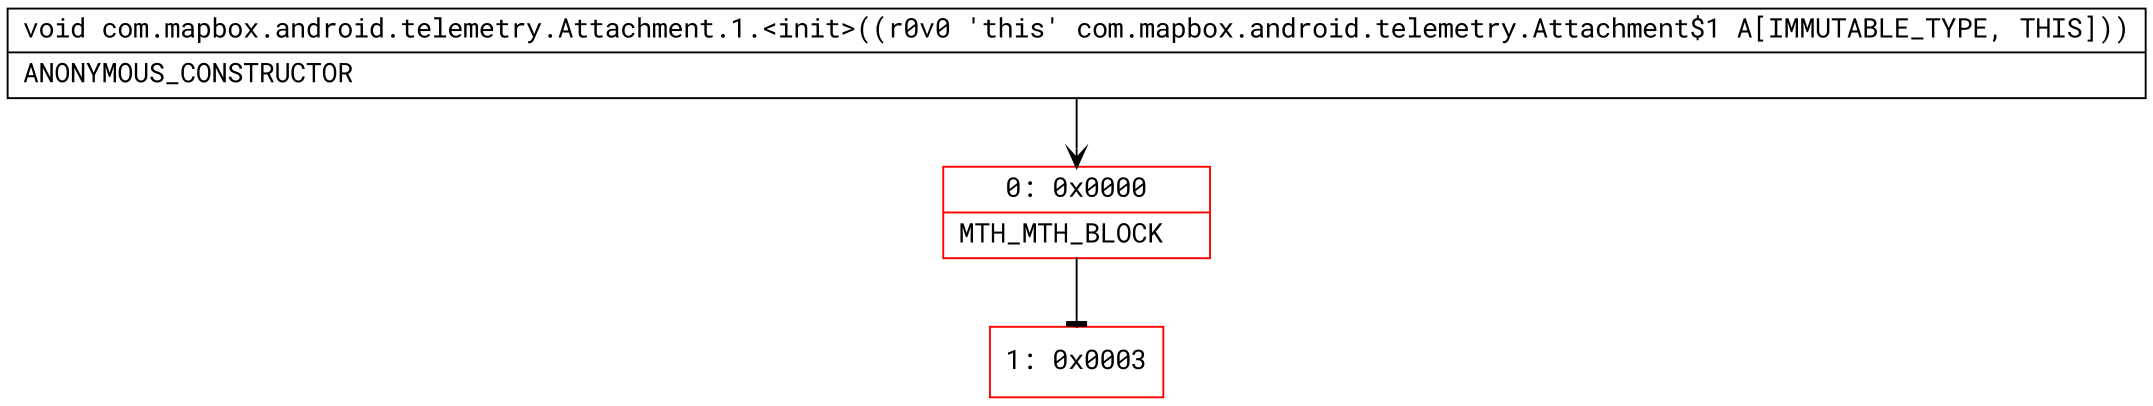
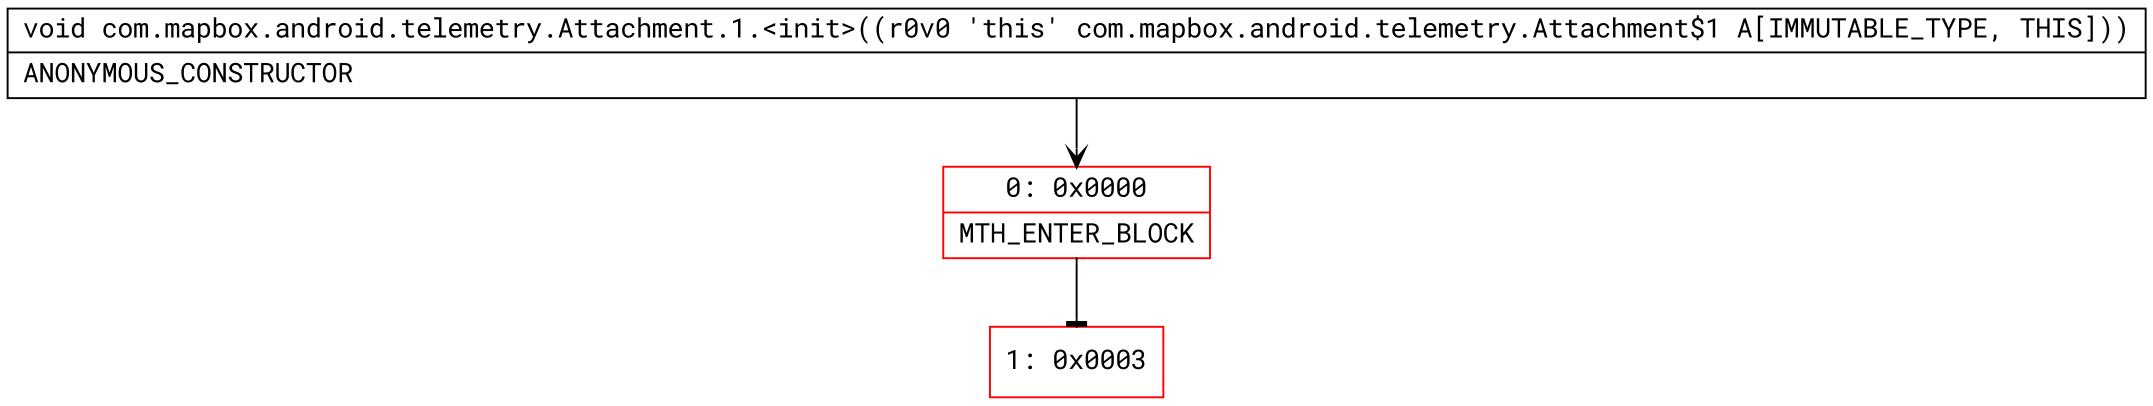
node "0: 0x0000": text "MTH_MTH_BLOCK" -> "MTH_ENTER_BLOCK"
